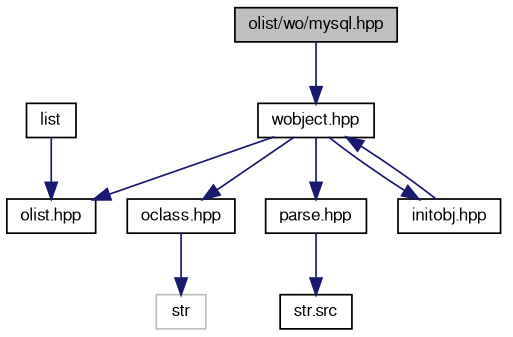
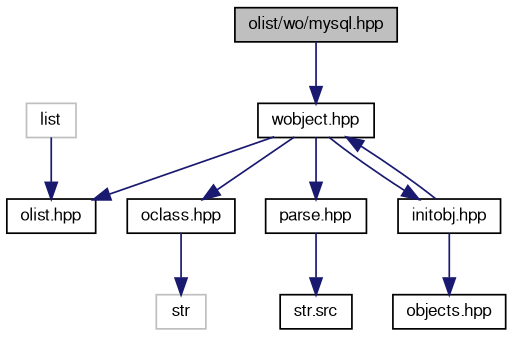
node "list": color black -> grey75
node "objects.hpp": added
